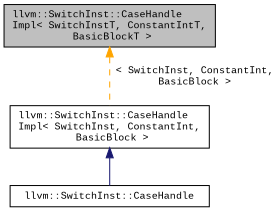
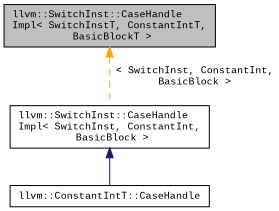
node "llvm::SwitchInst::CaseHandle": label "llvm::SwitchInst::CaseHandle" -> "llvm::ConstantIntT::CaseHandle"
